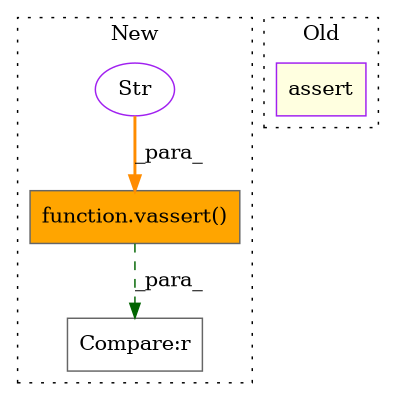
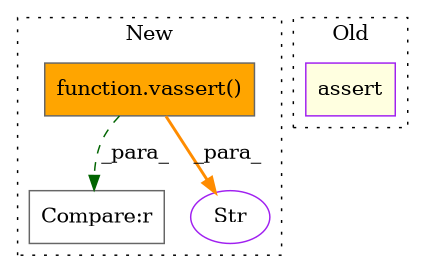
edge "Str" -> "function.vassert()": reversed
